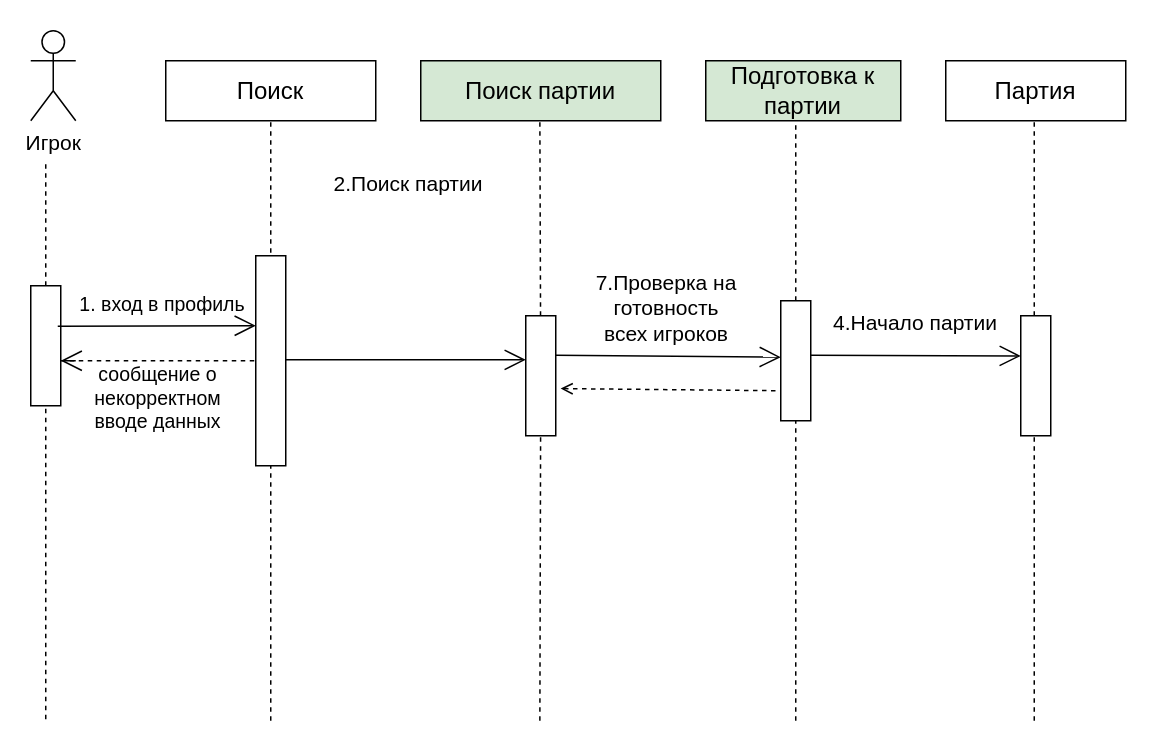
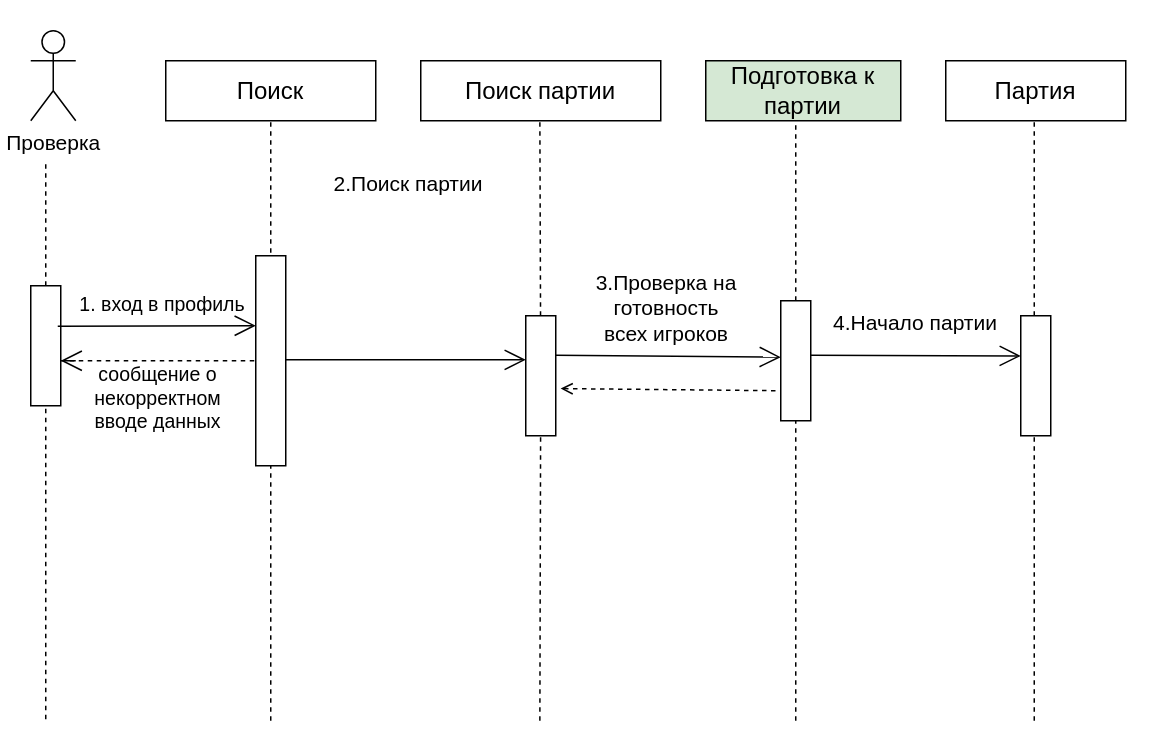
node "Поиск партии": fillcolor #d5e8d4 -> #ffffff
node "Игрок": label "Игрок" -> "Проверка"
node "7.Проверка на готовность всех игроков": label "7.Проверка на готовность всех игроков" -> "3.Проверка на готовность всех игроков"
